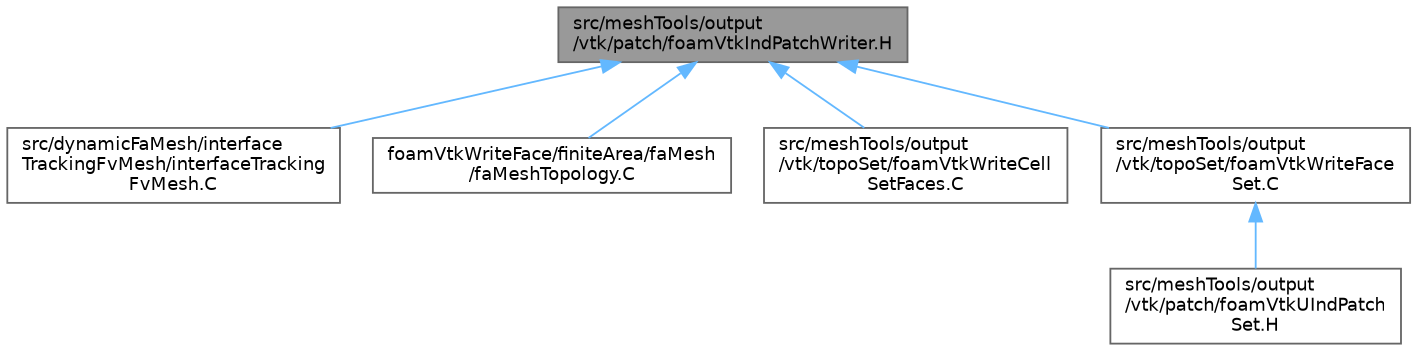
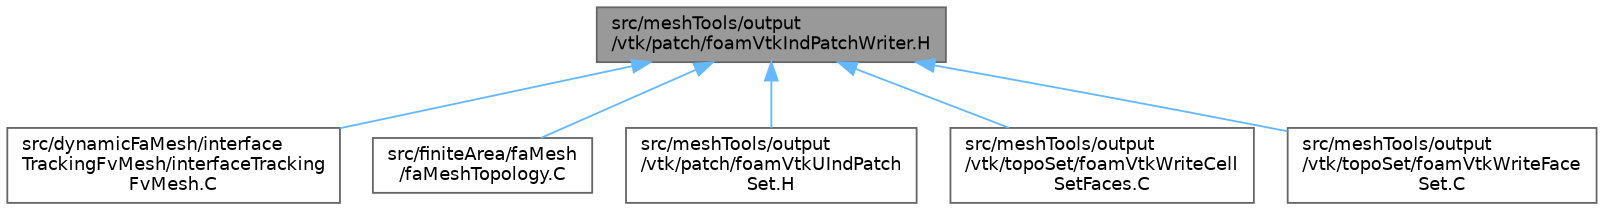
node "foamVtkWriteFace/finiteArea/faMesh /faMeshTopology.C": label "foamVtkWriteFace/finiteArea/faMesh /faMeshTopology.C" -> "src/finiteArea/faMesh /faMeshTopology.C"
edge "src/meshTools/output /vtk/patch/foamVtkUIndPatch Set.H" -> "src/meshTools/output /vtk/topoSet/foamVtkWriteFace Set.C": now "src/meshTools/output /vtk/patch/foamVtkUIndPatch Set.H" -> "src/meshTools/output /vtk/patch/foamVtkIndPatchWriter.H"
